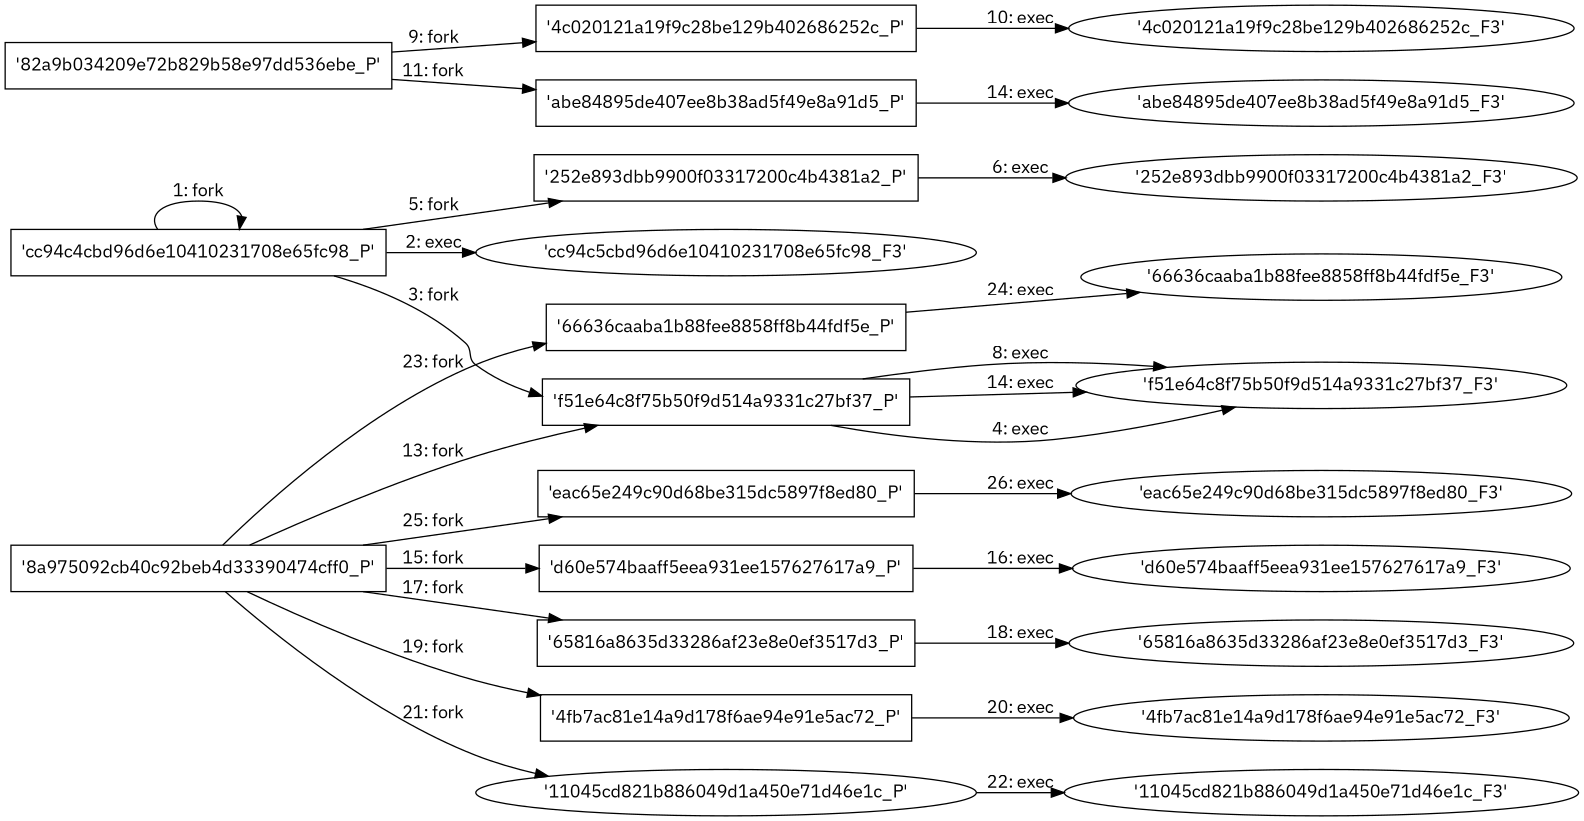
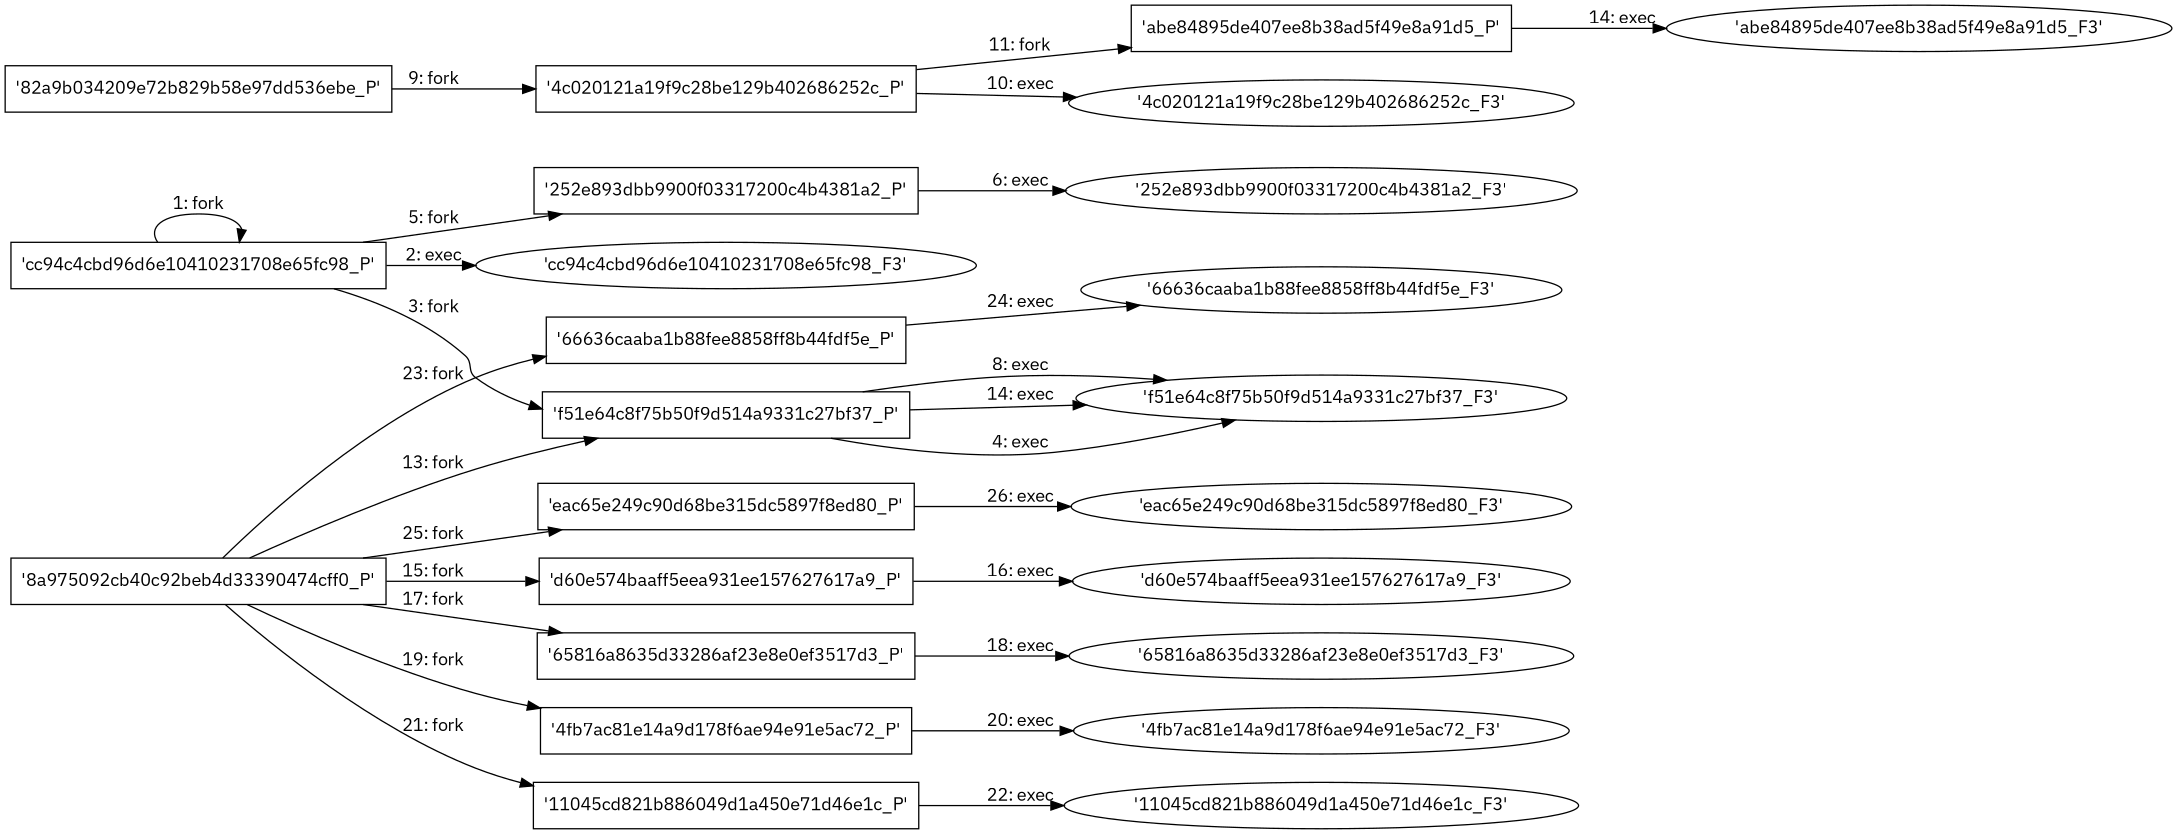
edge "'82a9b034209e72b829b58e97dd536ebe_P'" -> "'abe84895de407ee8b38ad5f49e8a91d5_P'": now "'4c020121a19f9c28be129b402686252c_P'" -> "'abe84895de407ee8b38ad5f49e8a91d5_P'"
node "'cc94c5cbd96d6e10410231708e65fc98_F3'": label "'cc94c5cbd96d6e10410231708e65fc98_F3'" -> "'cc94c4cbd96d6e10410231708e65fc98_F3'"
node "'11045cd821b886049d1a450e71d46e1c_P'": shape ellipse -> box
